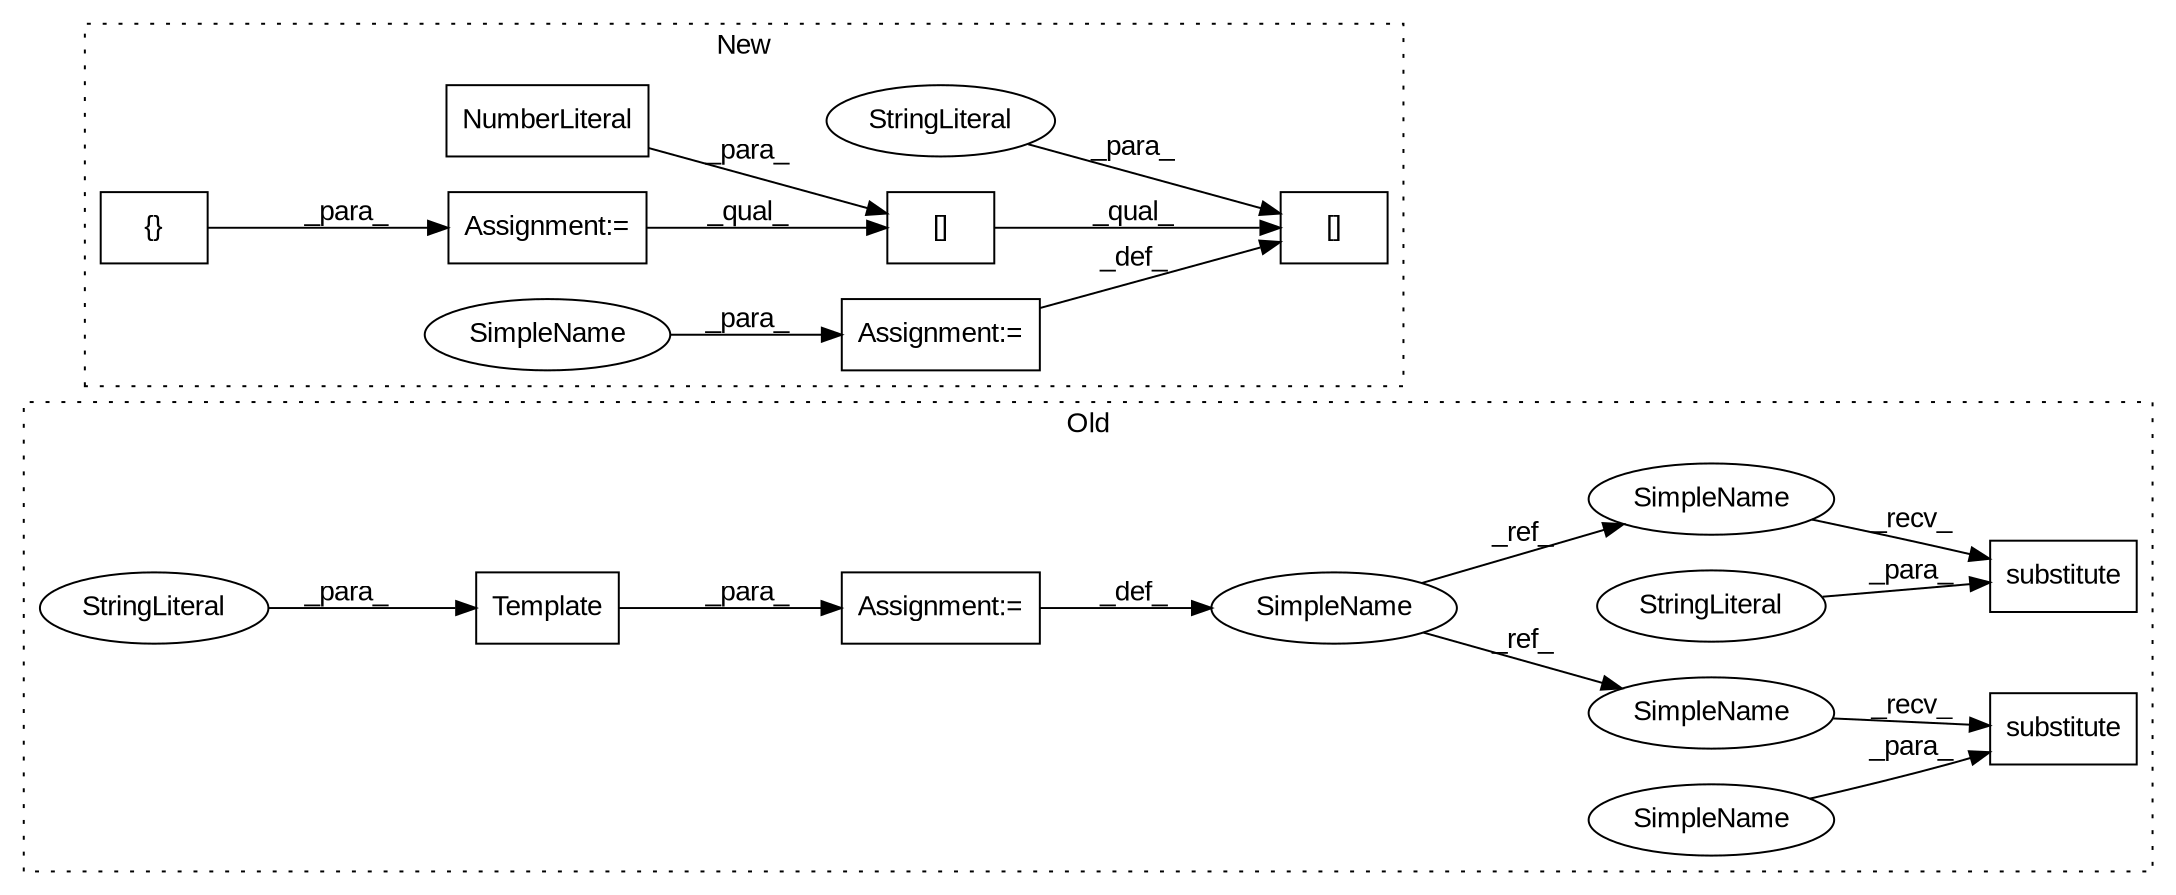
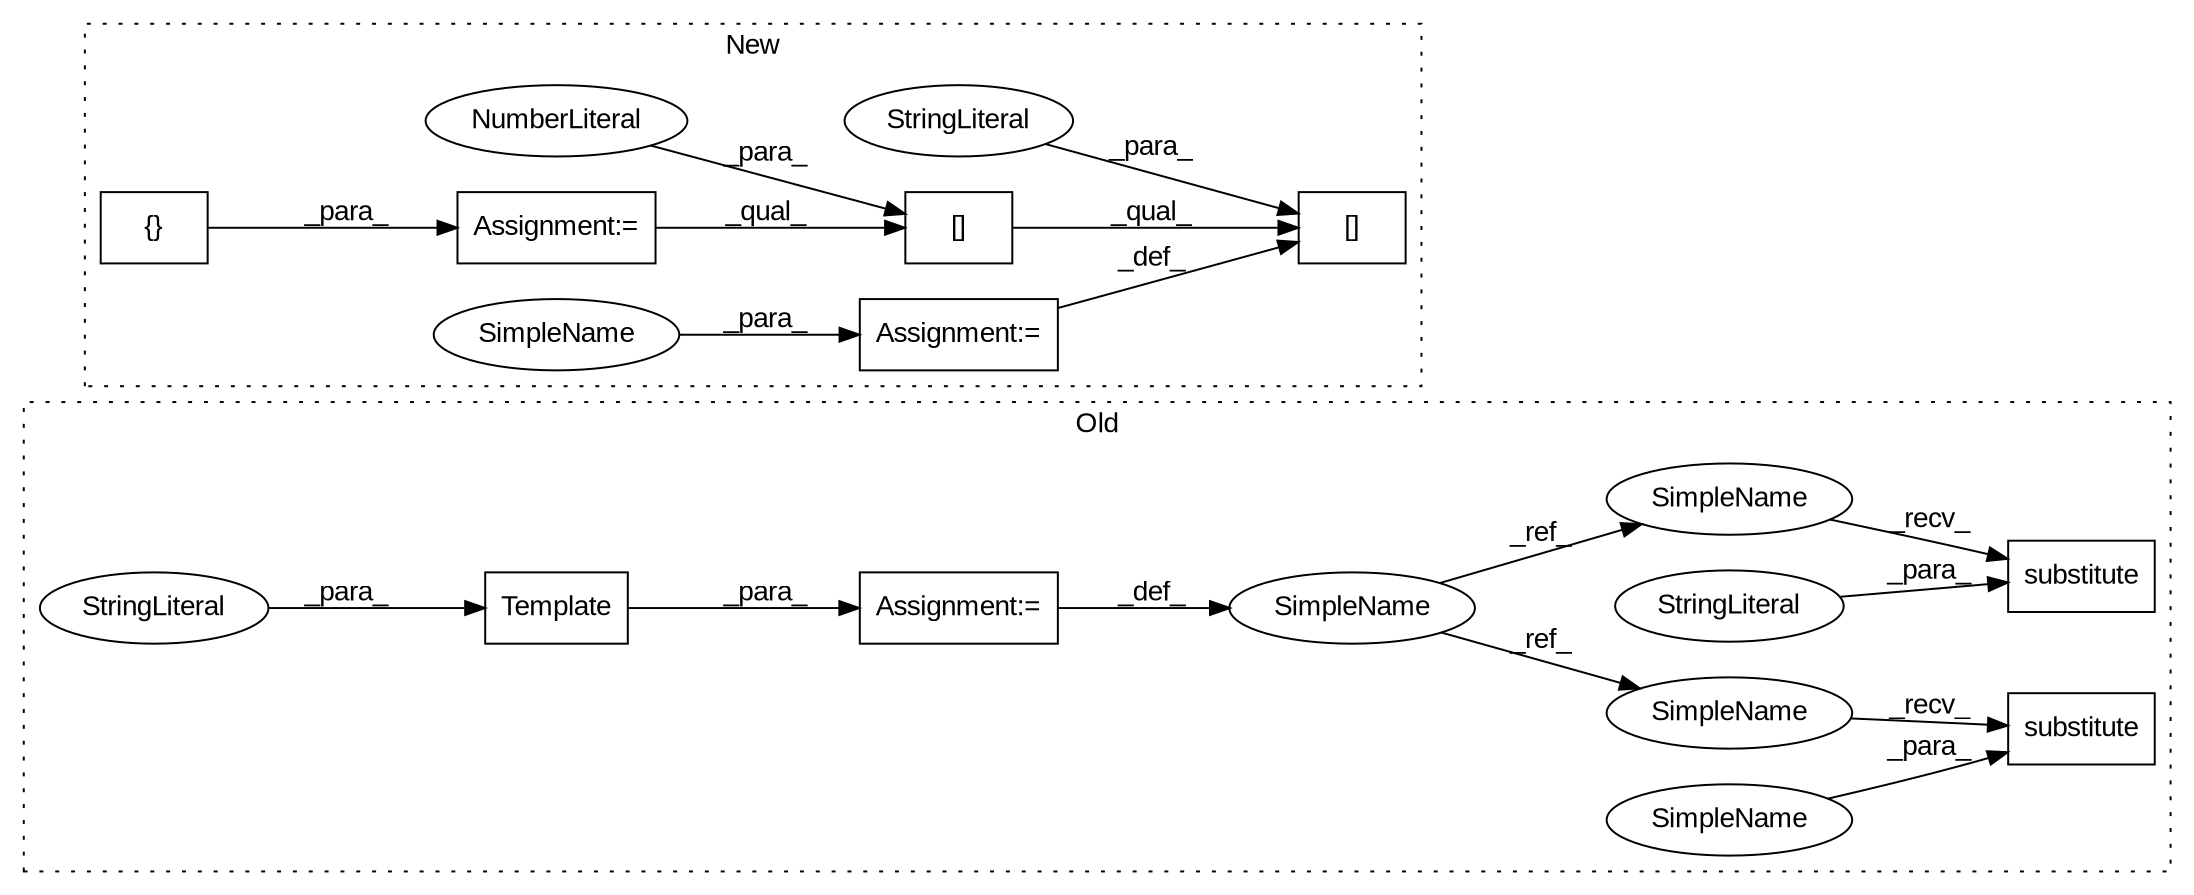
node "NumberLiteral": shape box -> ellipse
